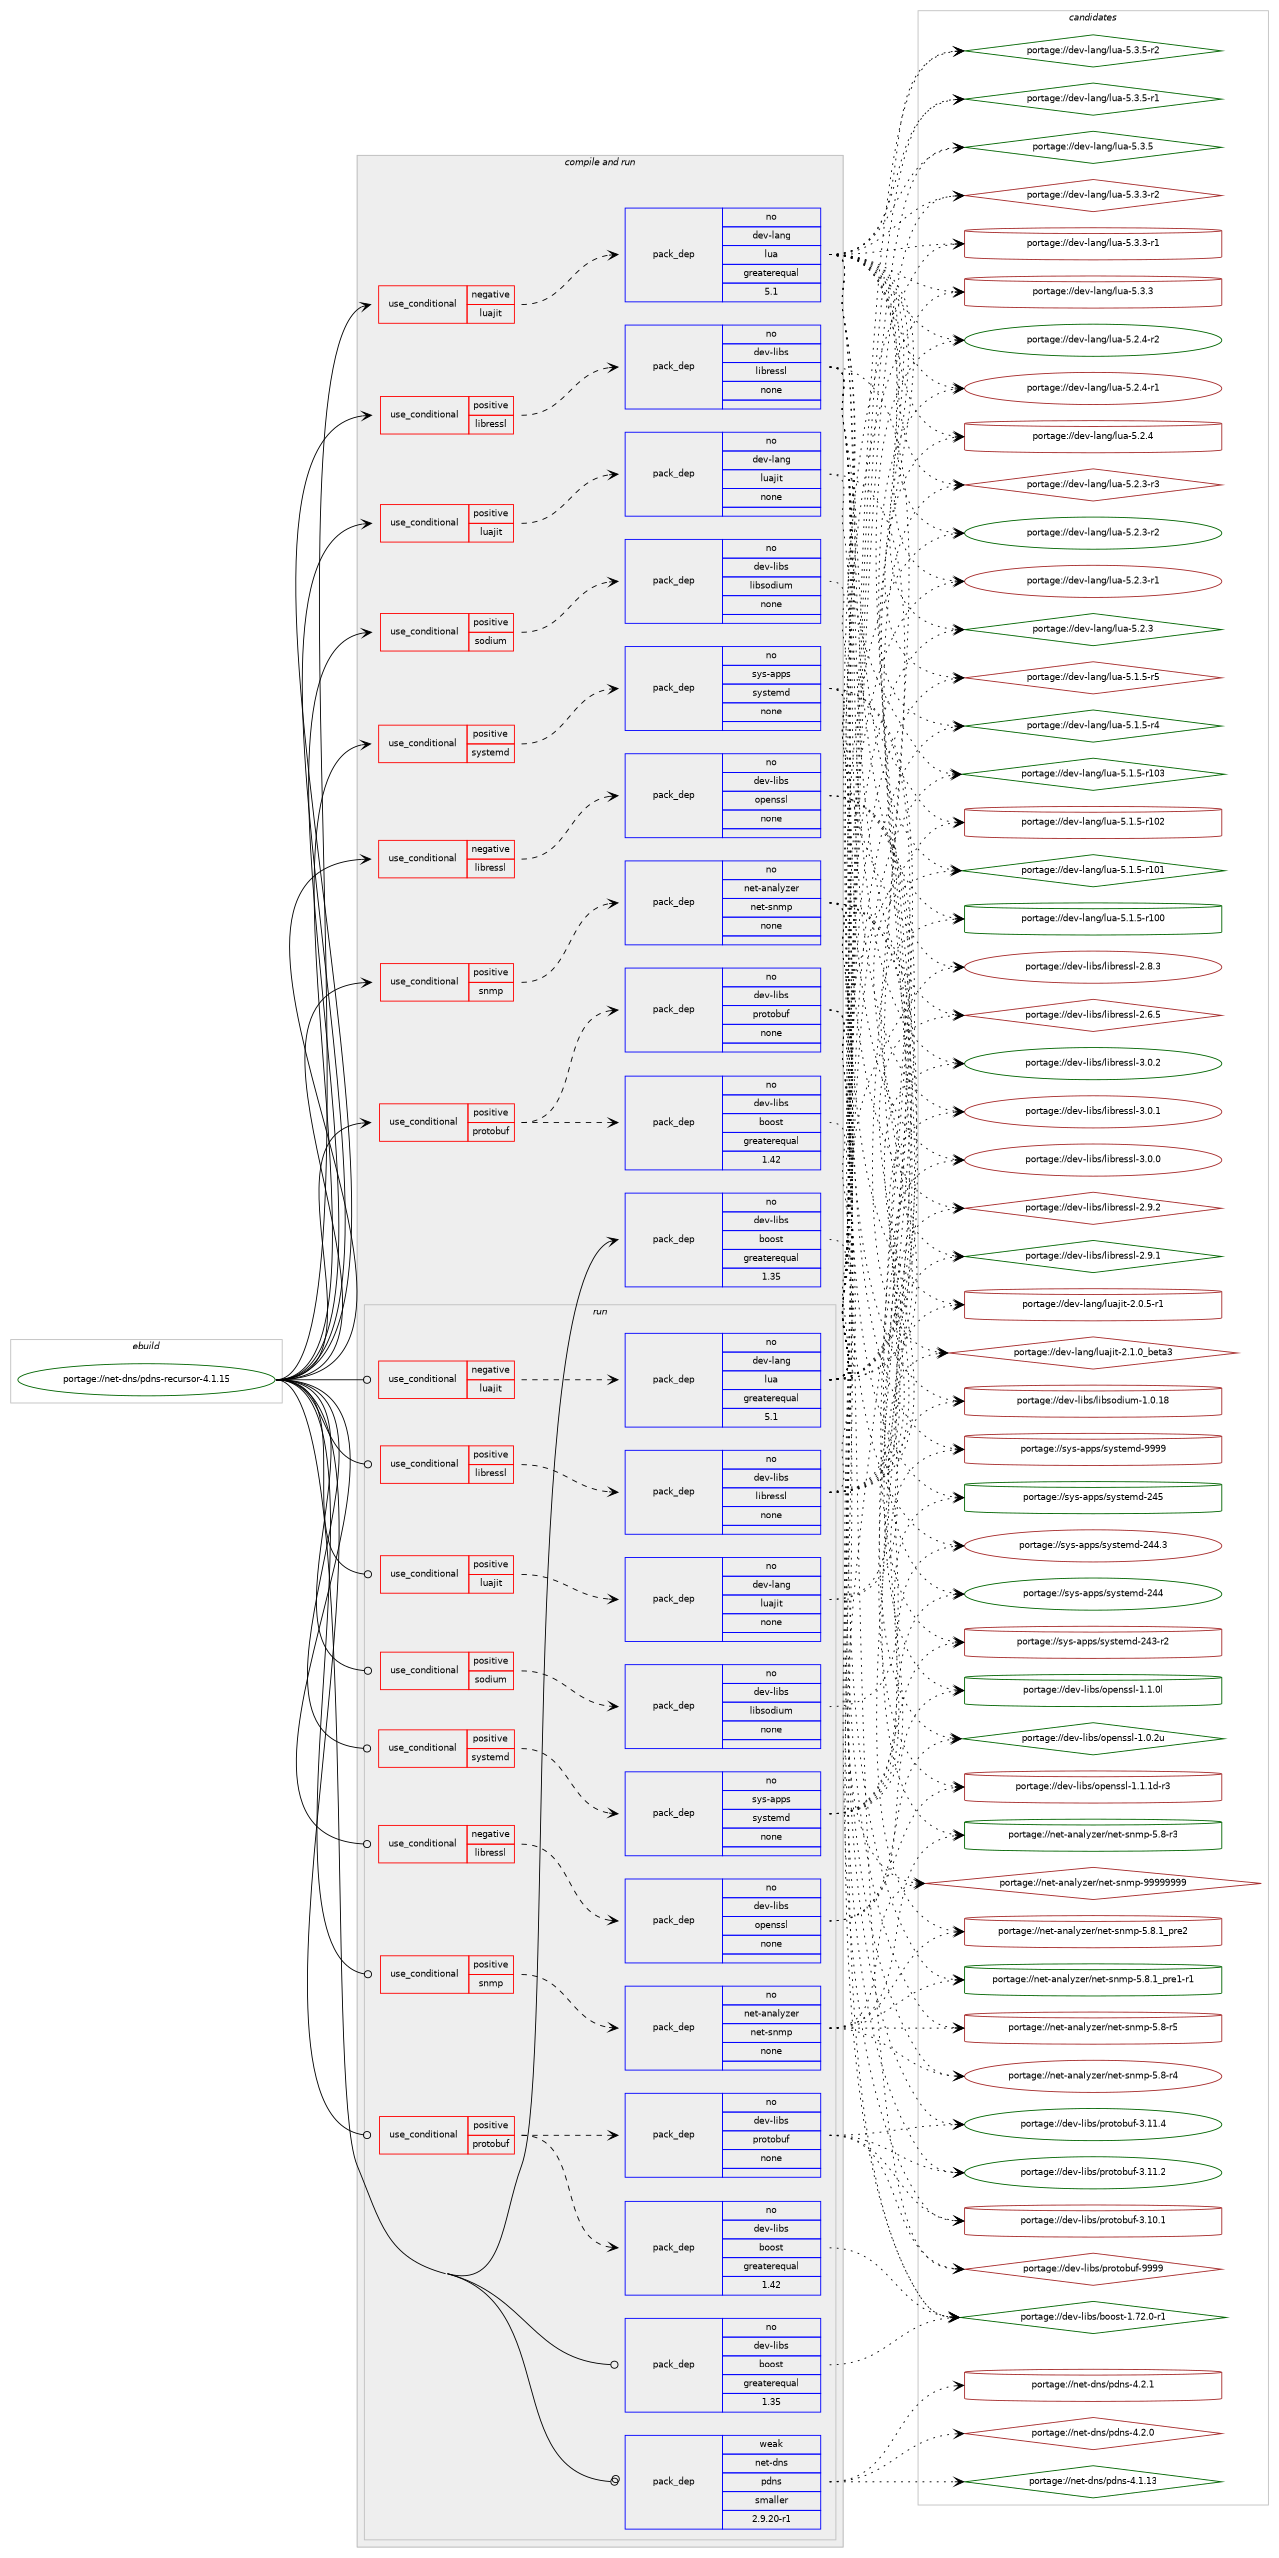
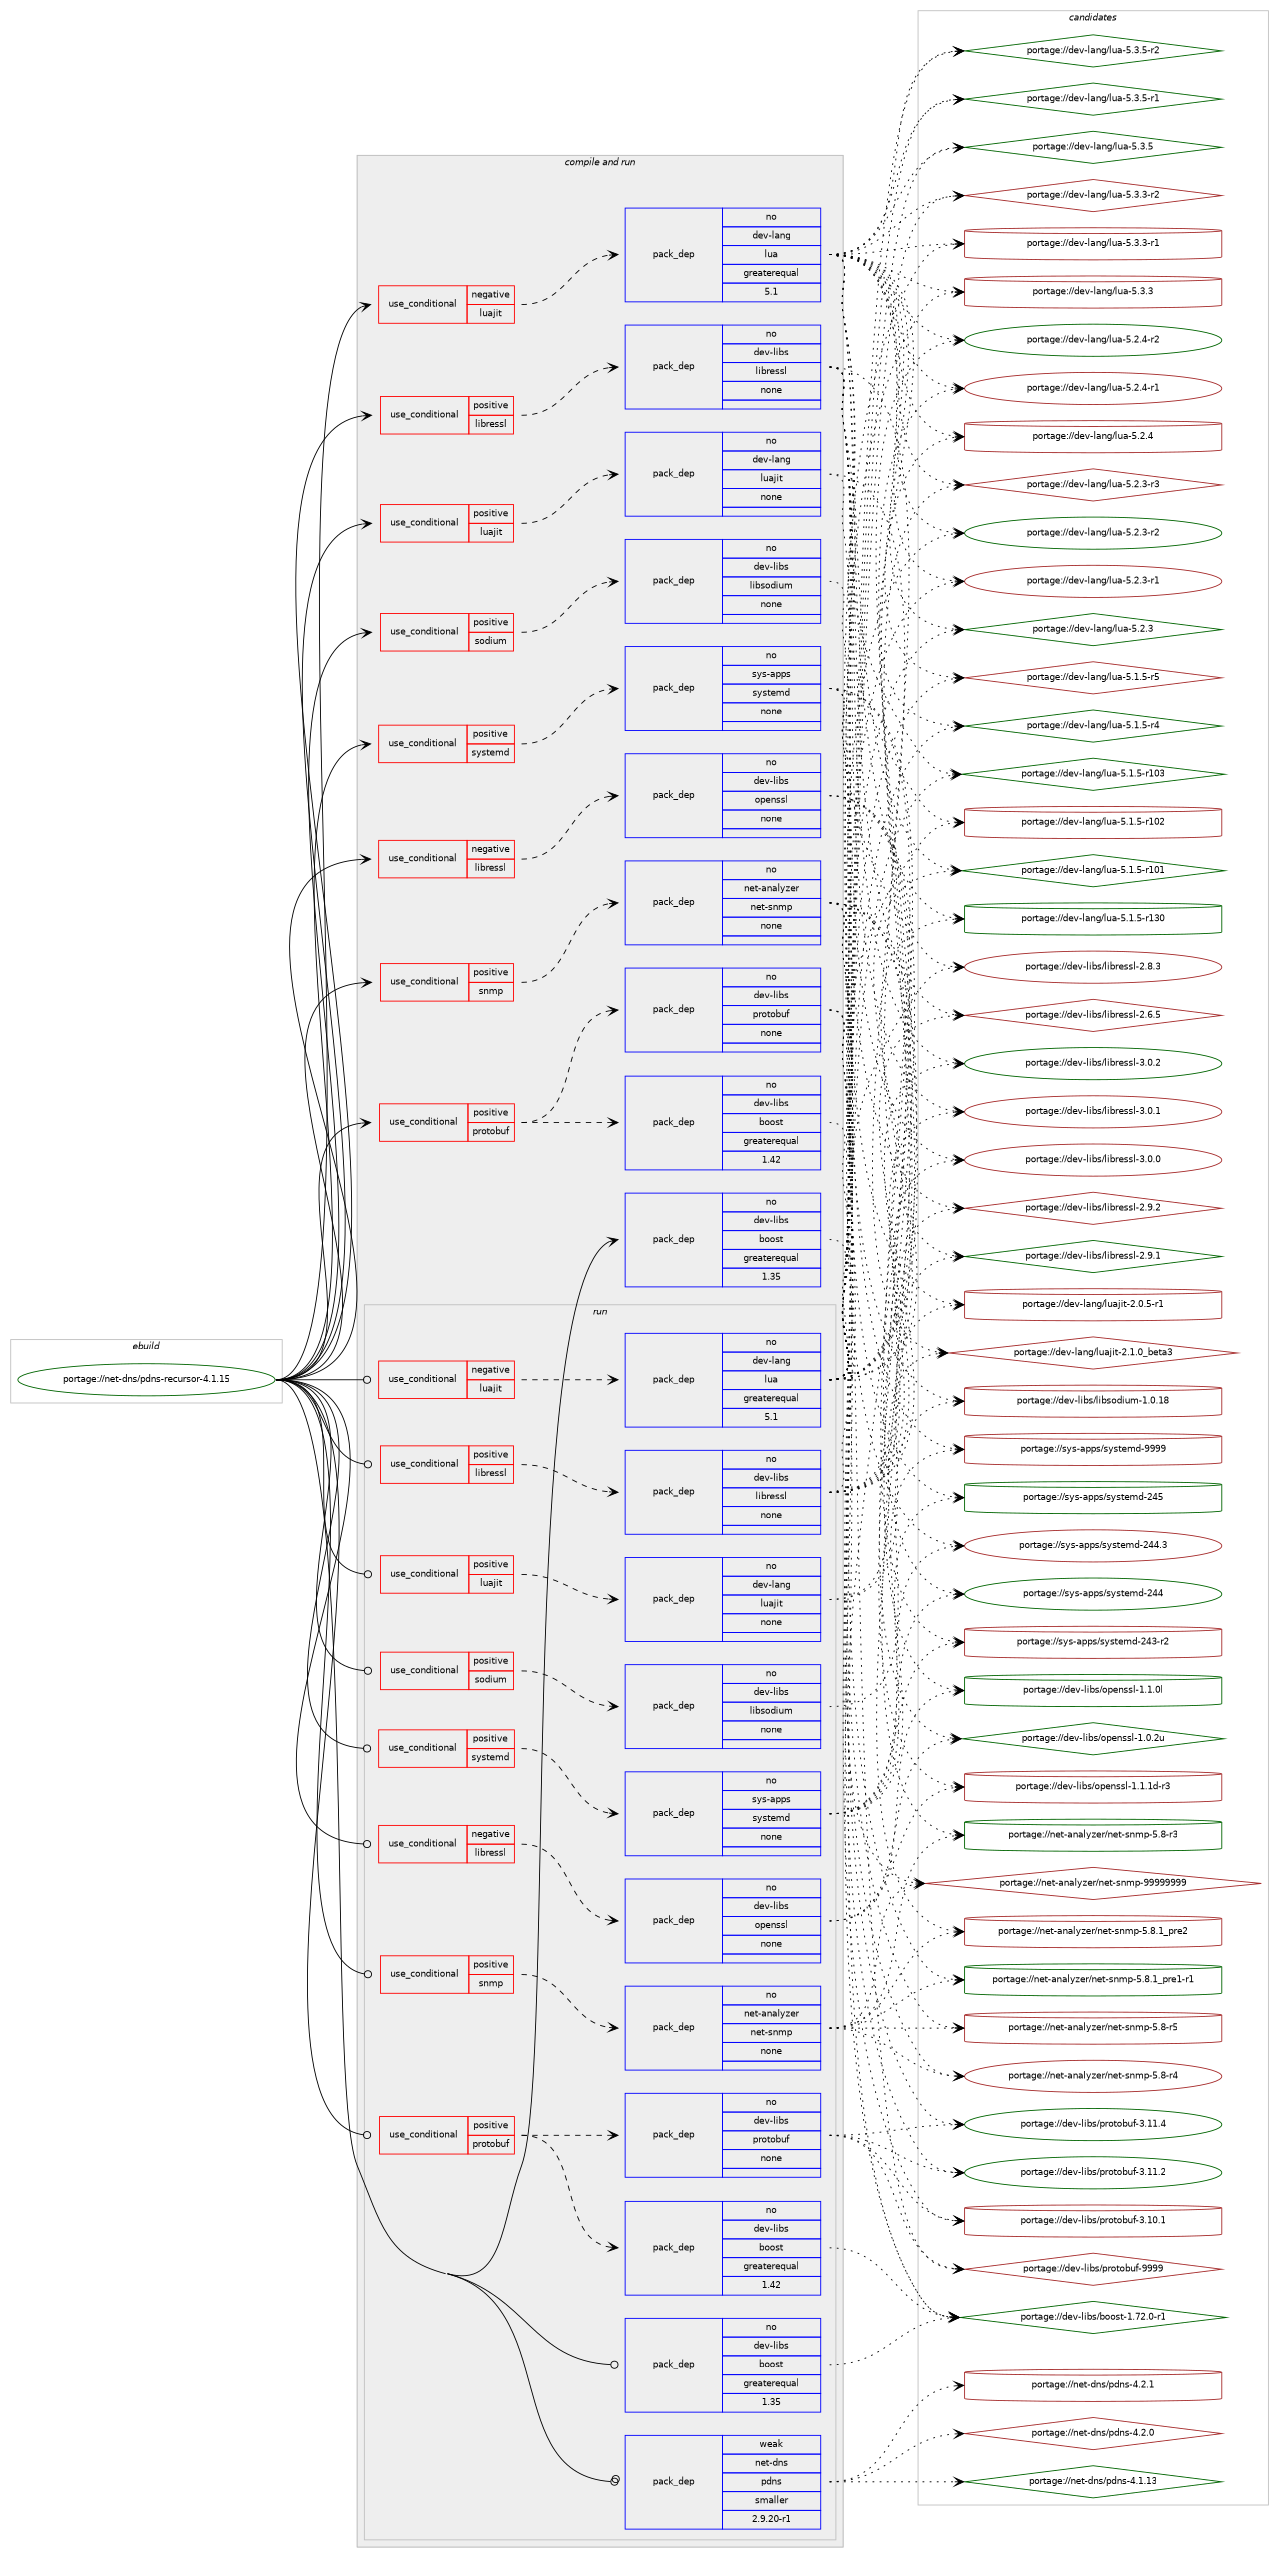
node "portage://dev-lang/lua-5.1.5-r100": label "portage://dev-lang/lua-5.1.5-r100" -> "portage://dev-lang/lua-5.1.5-r130"
